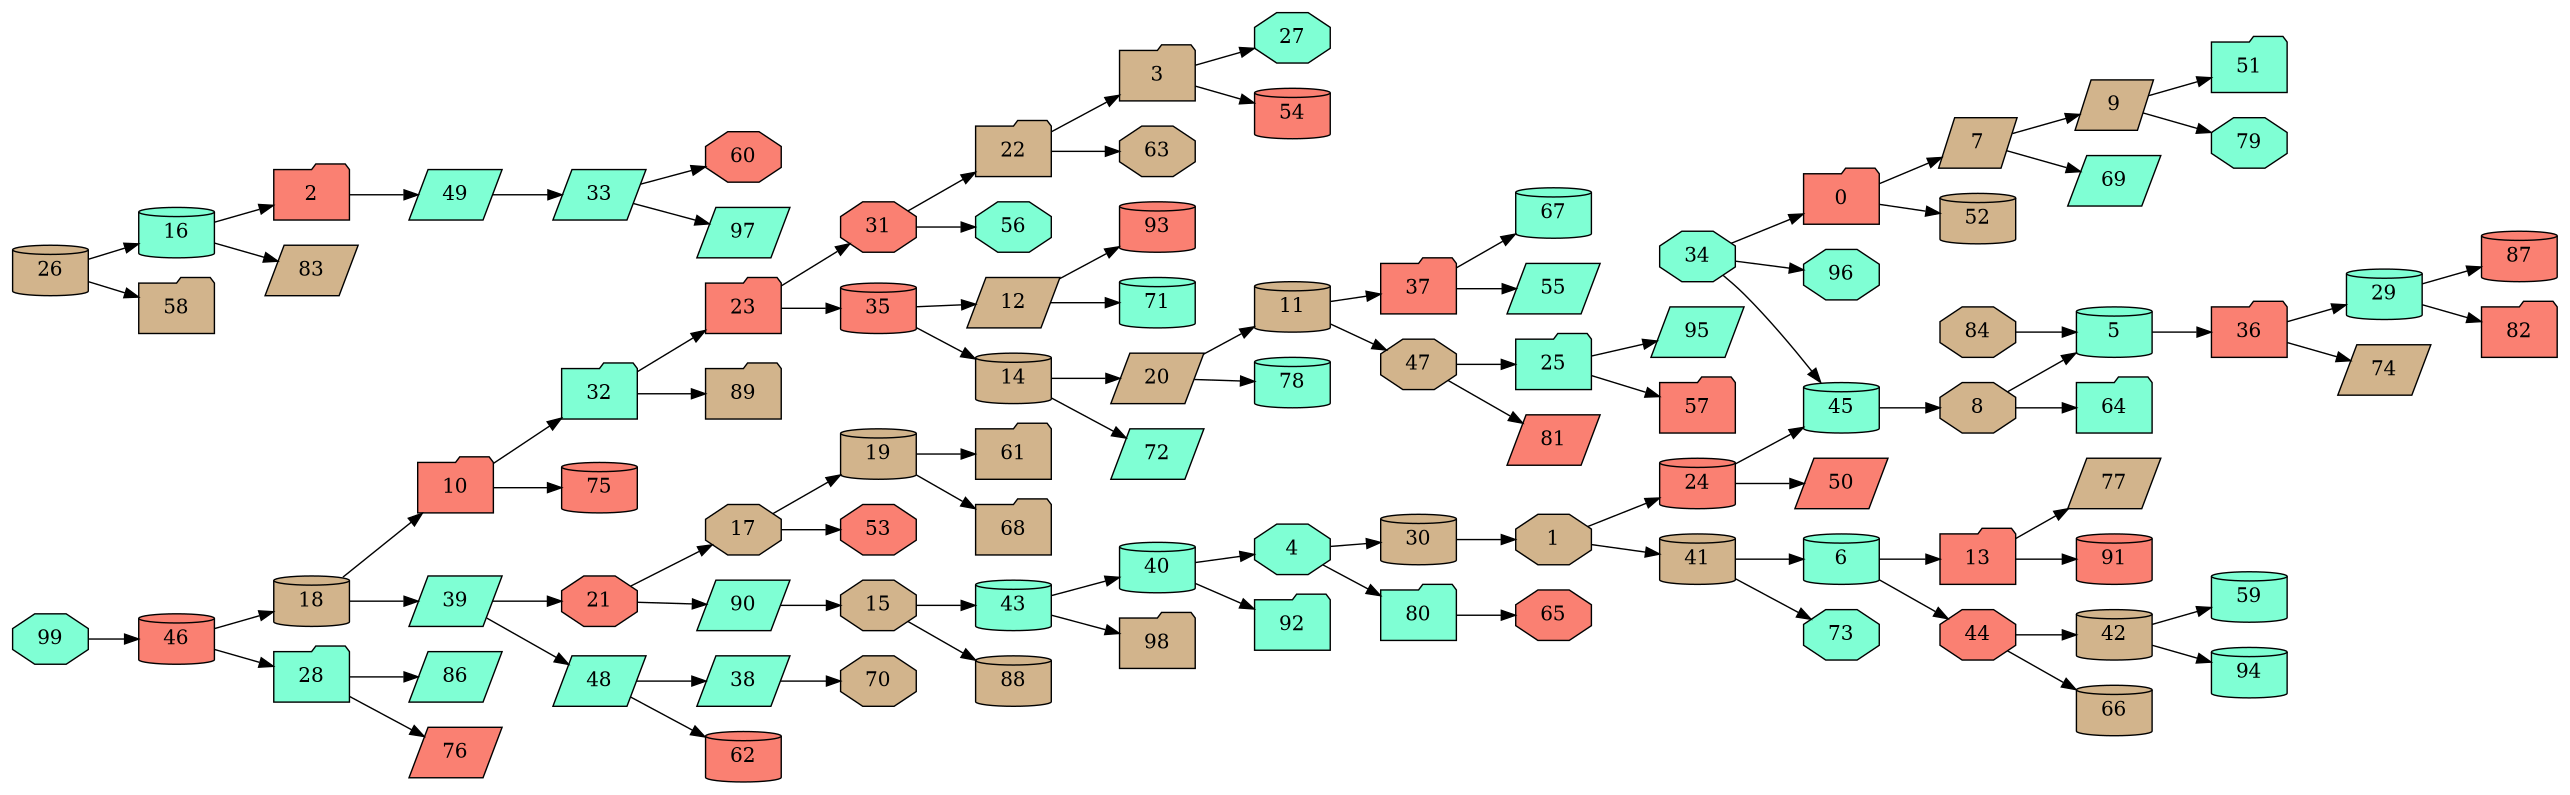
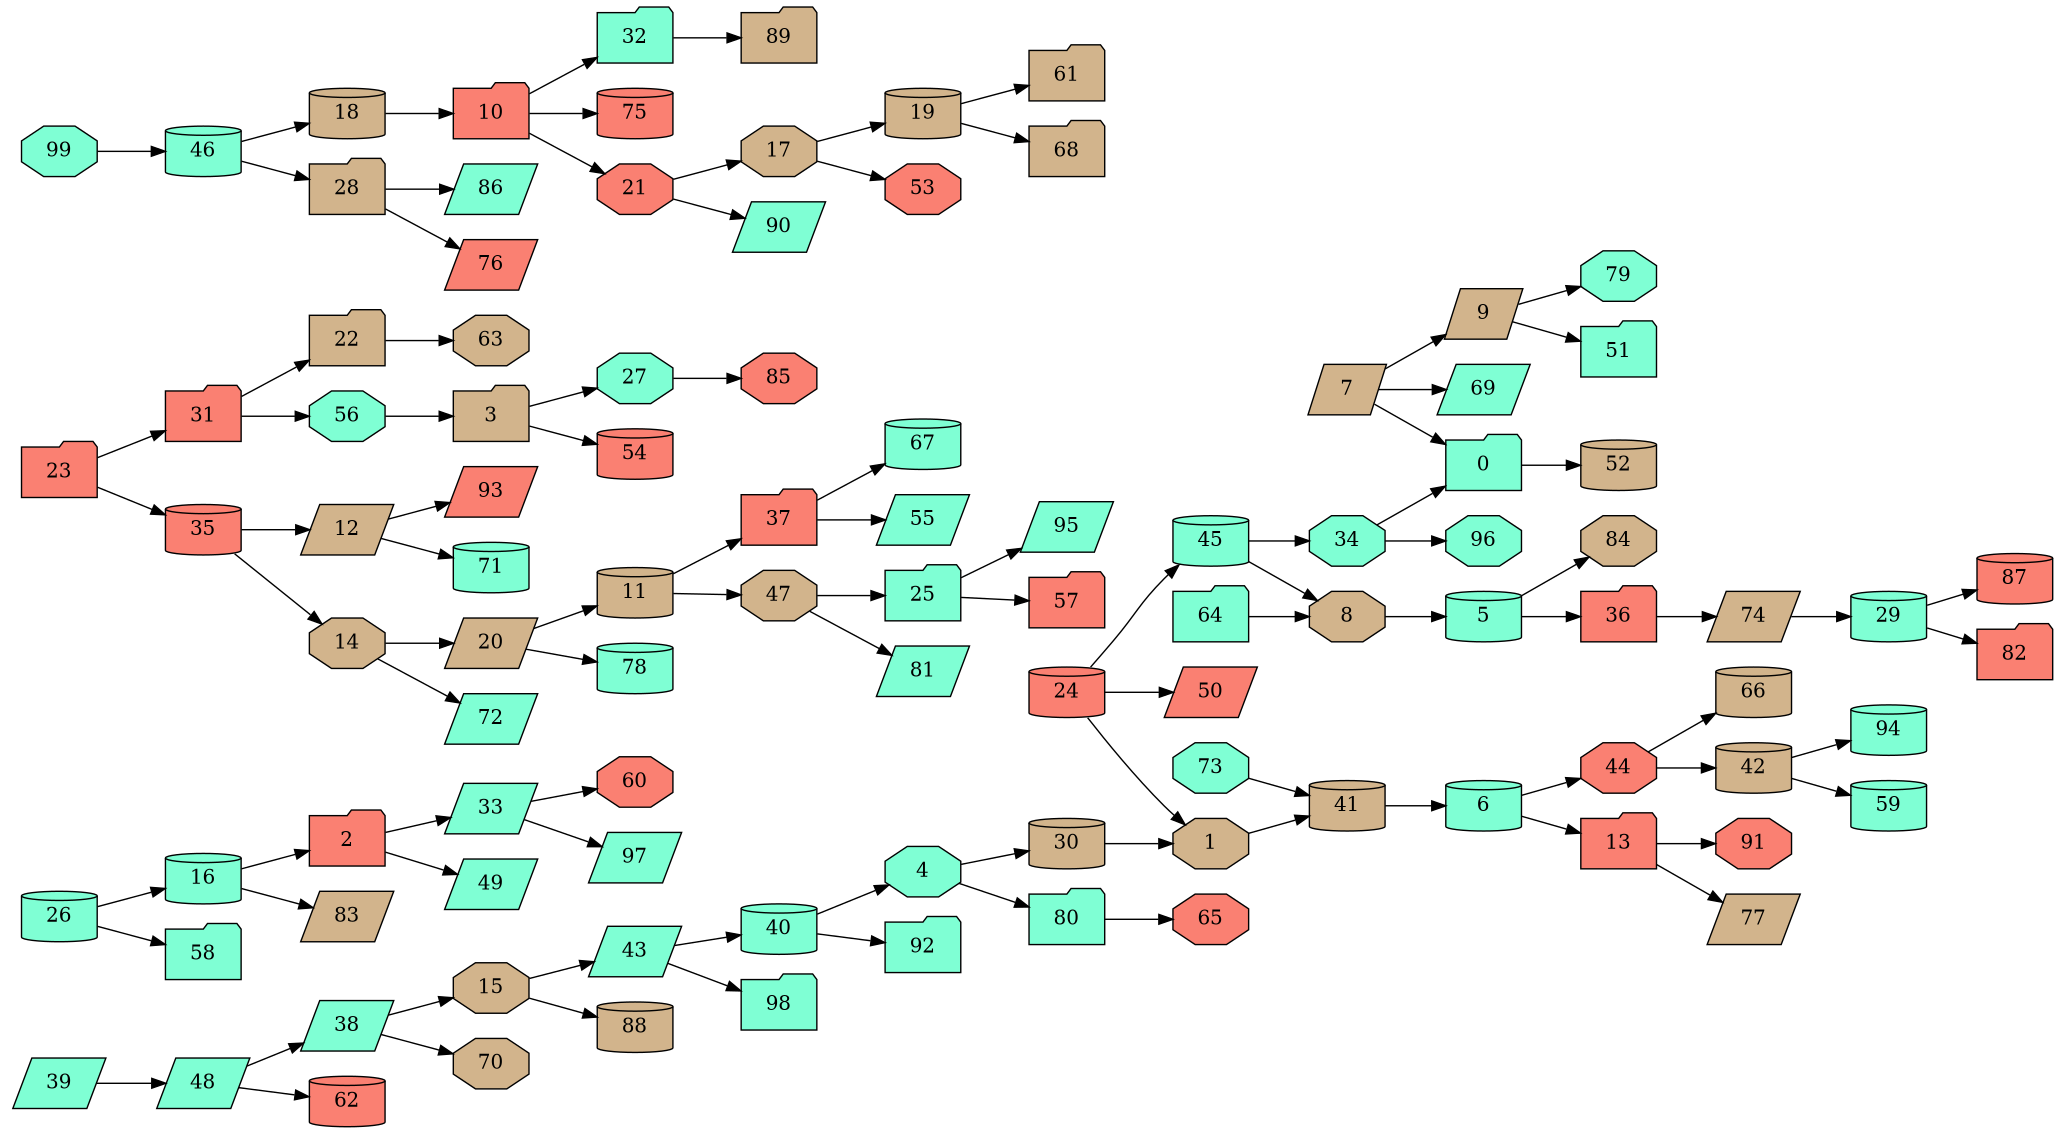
edge "22" -> "3": now "56" -> "3"
edge "0" -> "7": reversed
edge "49" -> "33": now "2" -> "33"
node "0": fillcolor salmon -> aquamarine
node "31": shape octagon -> folder
node "93": shape cylinder -> parallelogram
node "26": fillcolor tan -> aquamarine
node "58": fillcolor tan -> aquamarine
edge "36" -> "29": now "74" -> "29"
edge "34" -> "45": reversed
edge "84" -> "5": reversed
edge "32" -> "23": removed
node "85": added
node "14": shape cylinder -> octagon
edge "8" -> "64": reversed
node "81": fillcolor salmon -> aquamarine
edge "1" -> "24": reversed
node "91": shape cylinder -> octagon
edge "41" -> "73": reversed
edge "18" -> "39": removed
edge "39" -> "21": now "10" -> "21"
edge "90" -> "15": now "38" -> "15"
node "43": shape cylinder -> parallelogram
node "46": fillcolor salmon -> aquamarine
node "98": fillcolor tan -> aquamarine
node "28": fillcolor aquamarine -> tan
